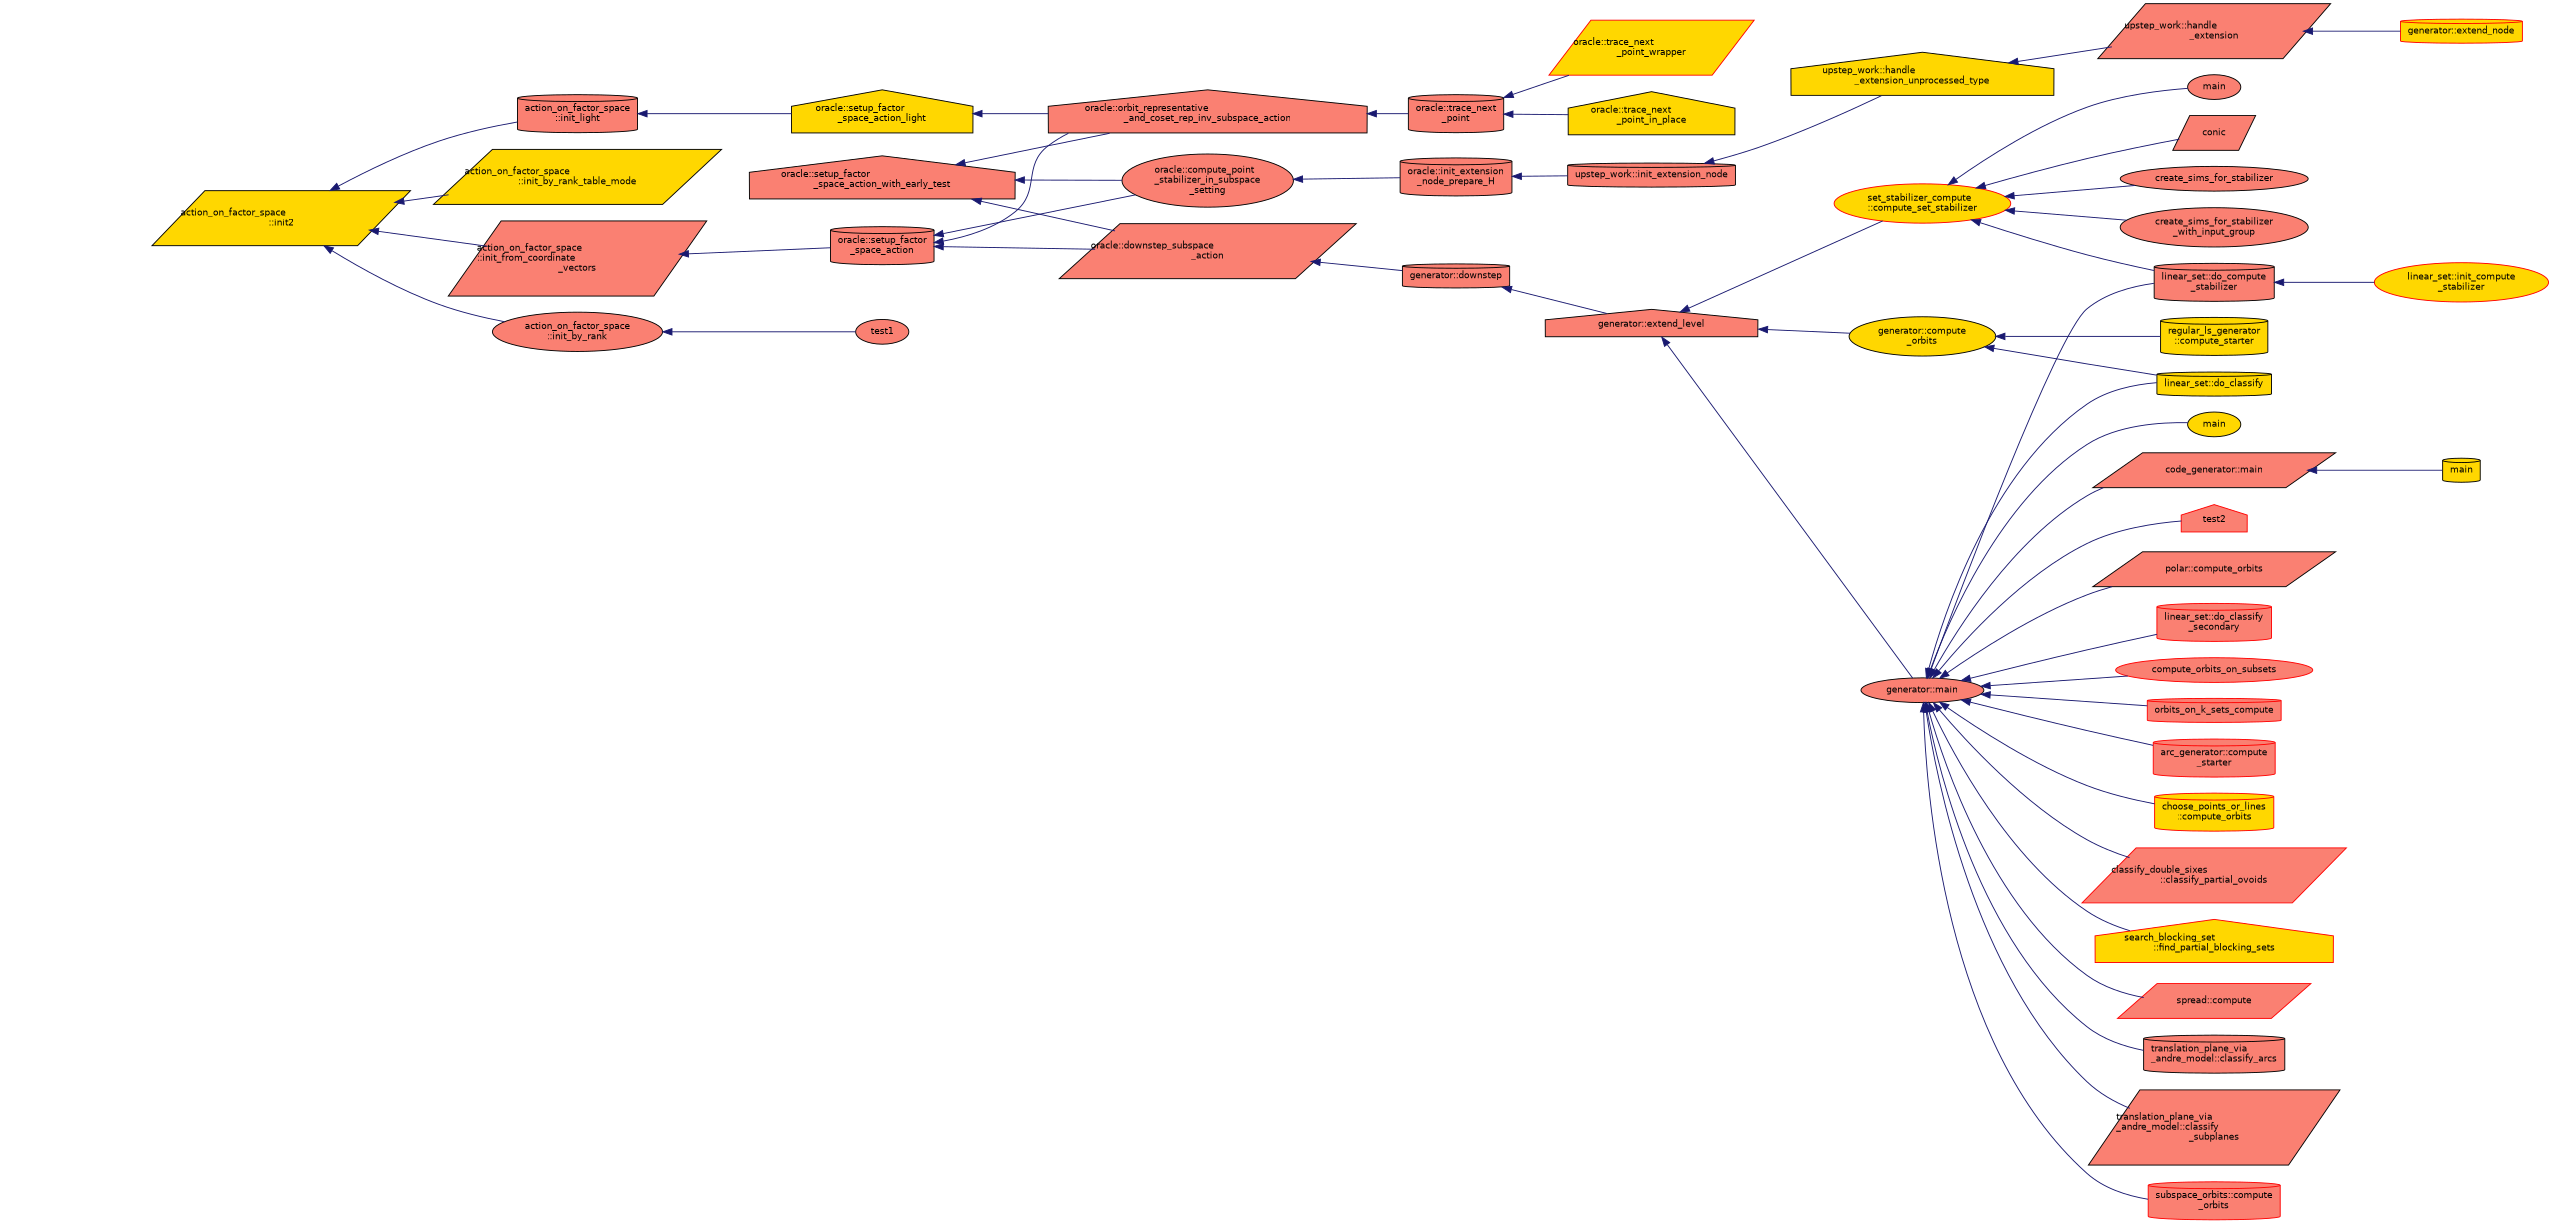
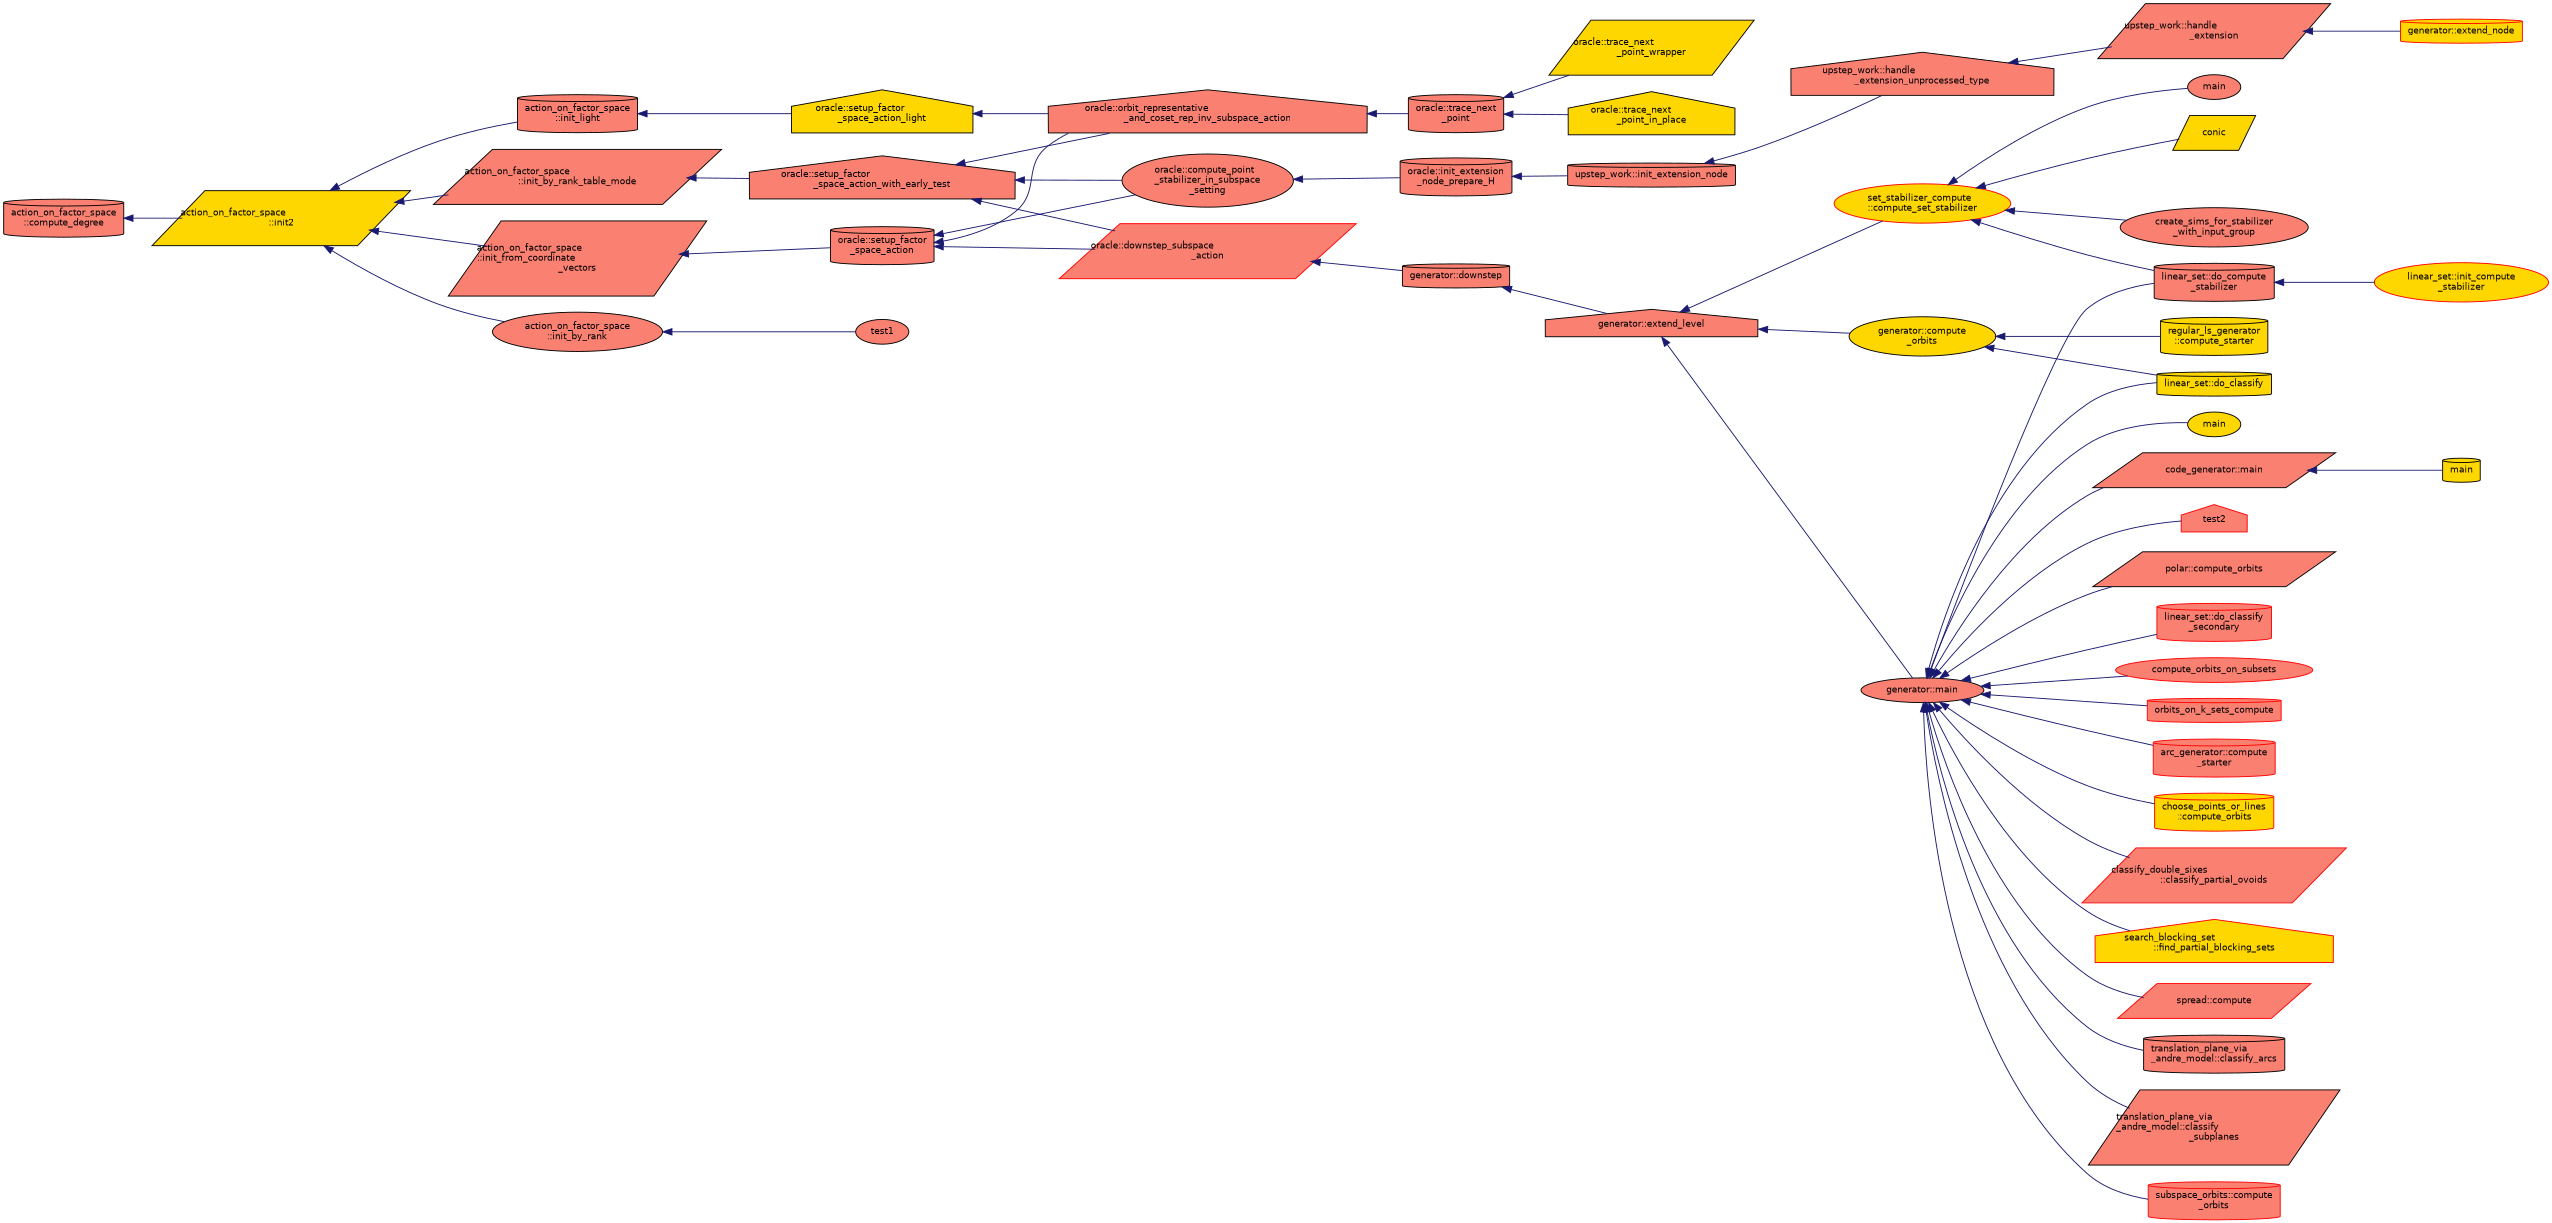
node "oracle::trace_next _point_wrapper": color red -> black
node "upstep_work::handle _extension_unprocessed_type": fillcolor gold -> salmon
node "conic": fillcolor salmon -> gold
node "action_on_factor_space ::init_by_rank_table_mode": fillcolor gold -> salmon
edge "oracle::setup_factor _space_action_with_early_test" -> "action_on_factor_space ::init_by_rank_table_mode": added
node "create_sims_for_stabilizer": removed
node "action_on_factor_space ::compute_degree": added
node "oracle::downstep_subspace _action": color black -> red
